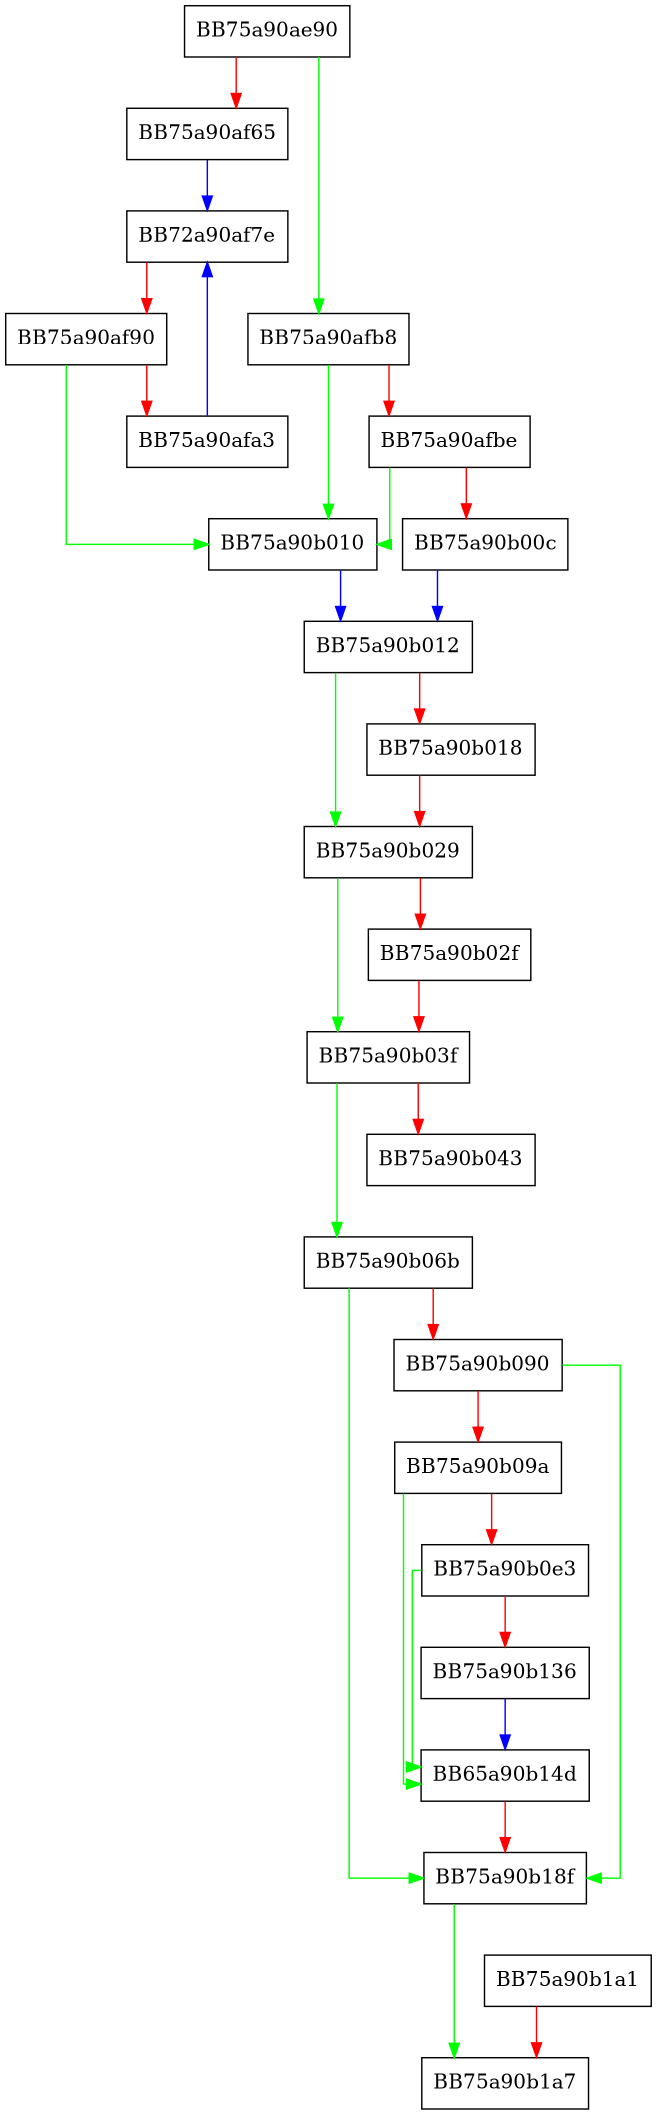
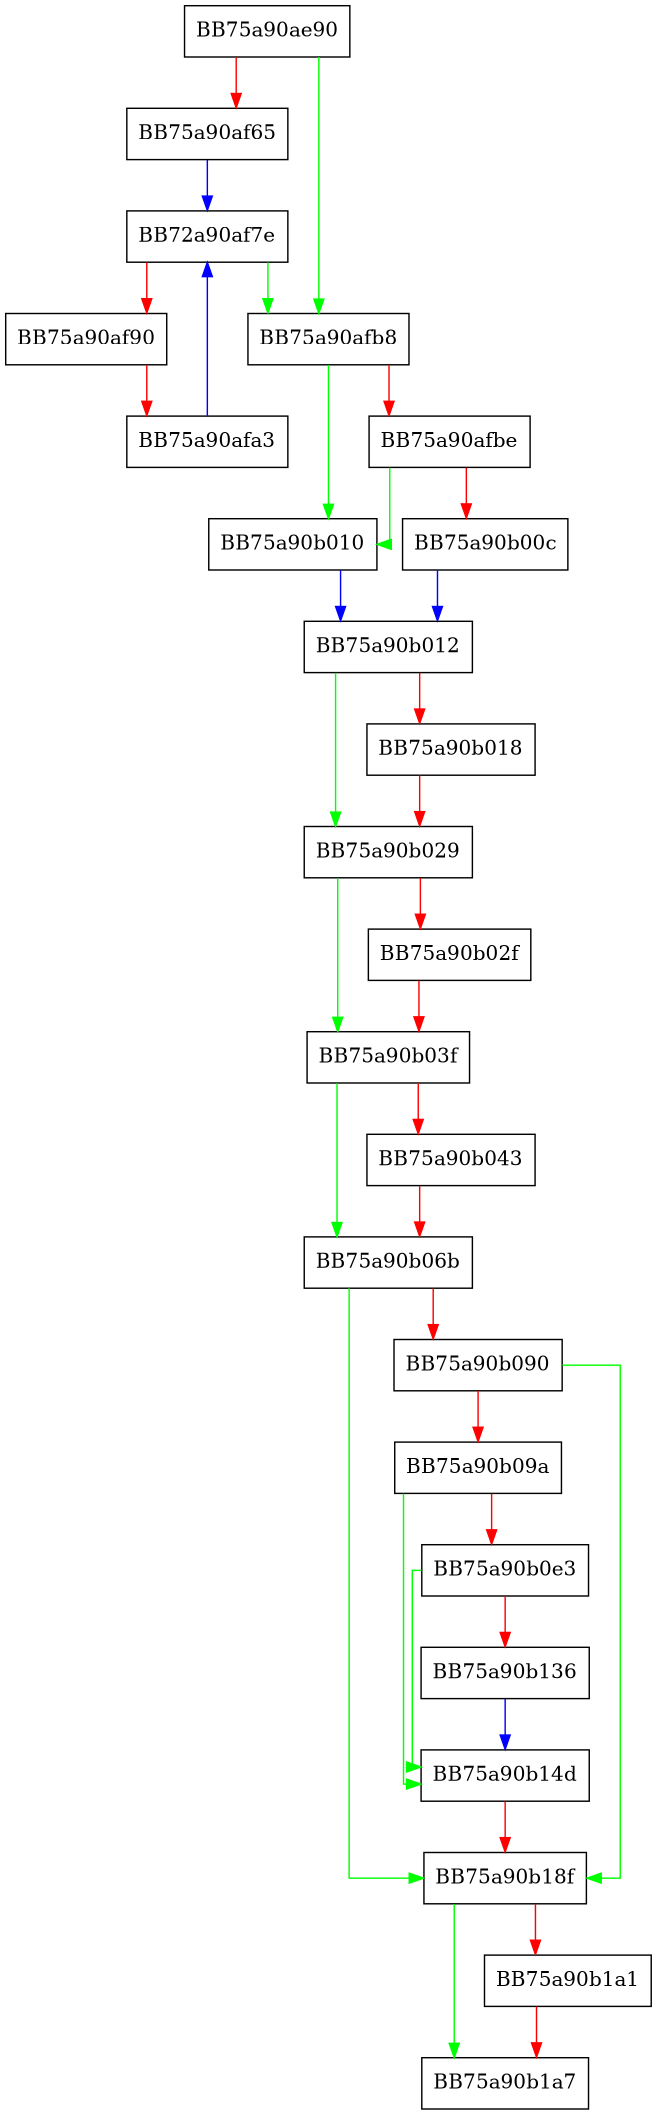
edge "BB72a90af7e" -> "BB75a90afb8": added
edge "BB75a90af90" -> "BB75a90b010": removed
edge "BB75a90b043" -> "BB75a90b06b": added
node "BB65a90b14d": label "BB65a90b14d" -> "BB75a90b14d"
edge "BB75a90b18f" -> "BB75a90b1a1": added
